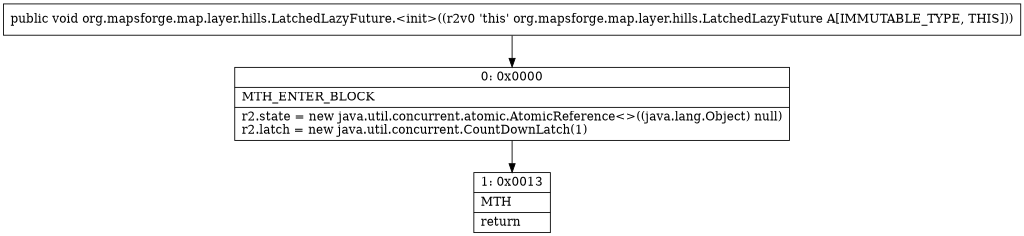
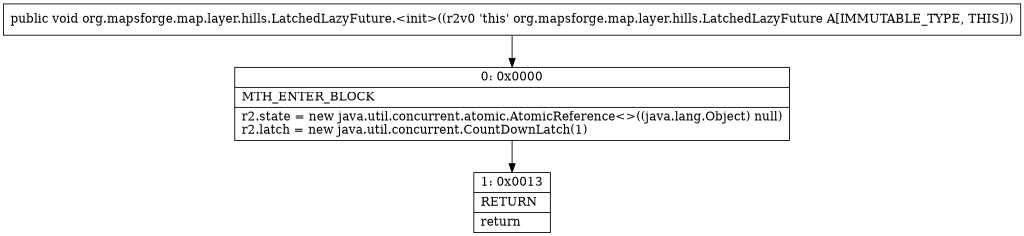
node "1: 0x0013": text "MTH" -> "RETURN"
